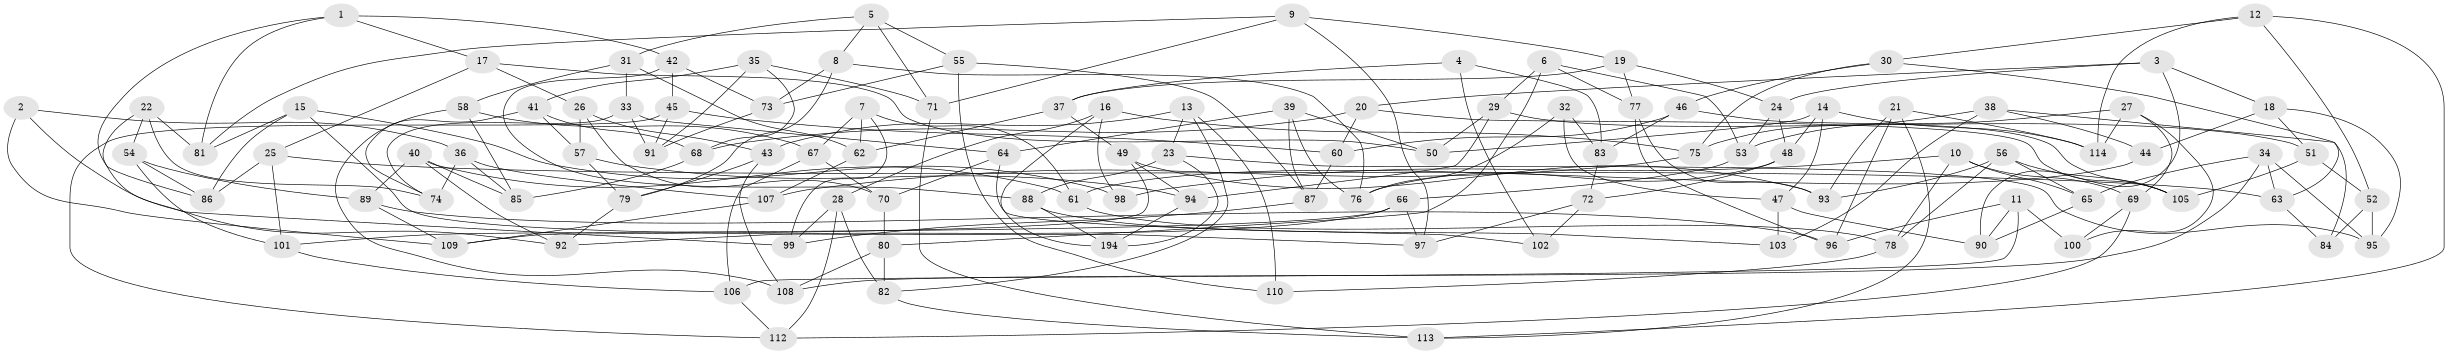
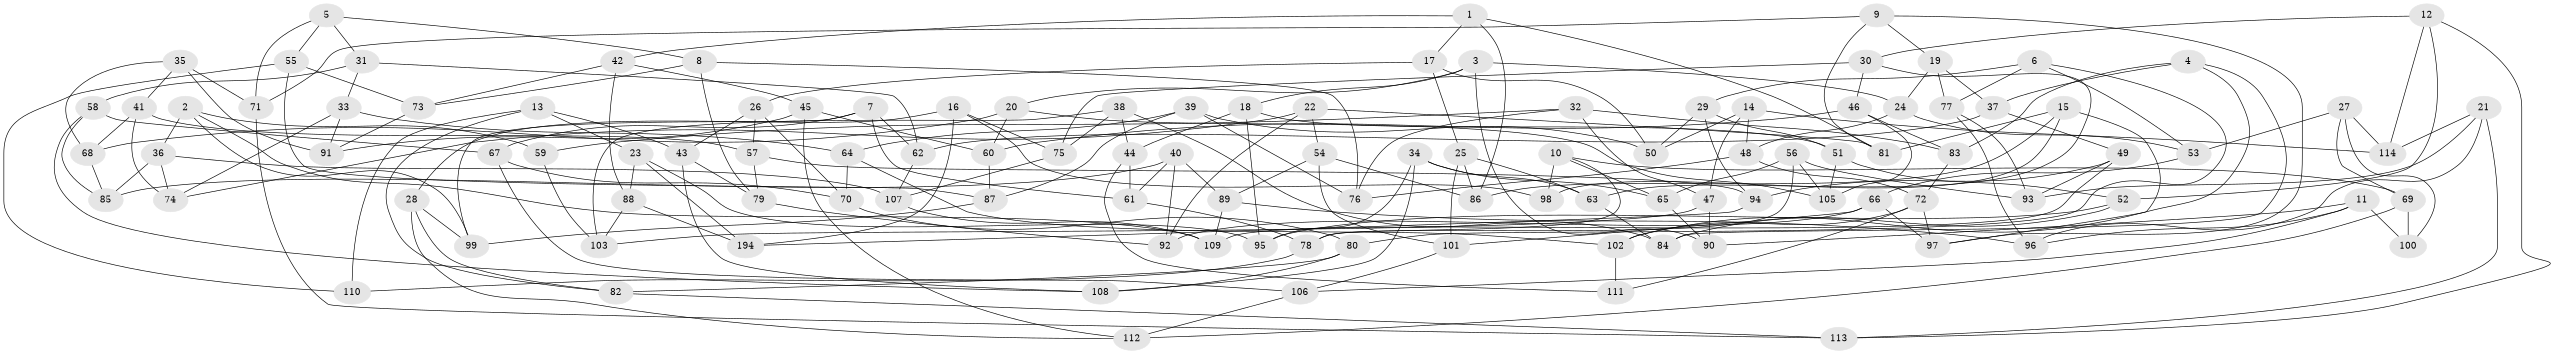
node "59": added
edge "4" -- "84": added
node "111": added
